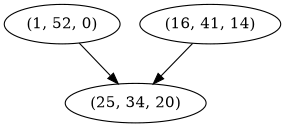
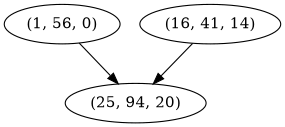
node "(1, 52, 0)": label "(1, 52, 0)" -> "(1, 56, 0)"
node "(25, 34, 20)": label "(25, 34, 20)" -> "(25, 94, 20)"
